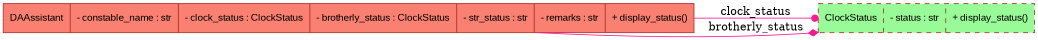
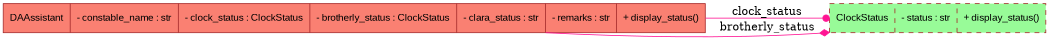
node "DAAssistant": text "- str_status : str" -> "- clara_status : str"
